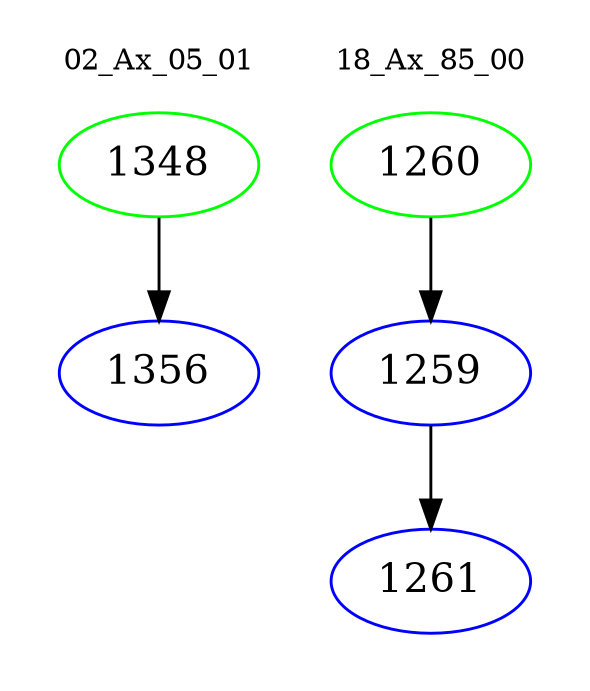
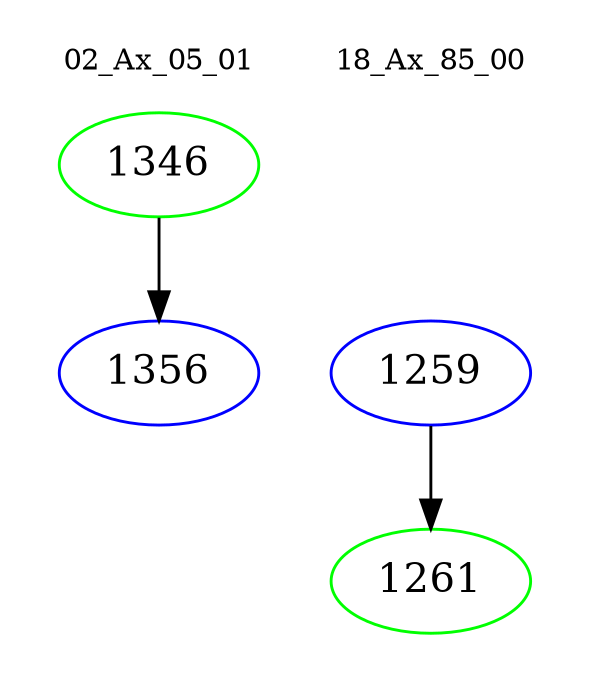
node "1348": label "1348" -> "1346"
node "1260": removed
node "1261": color blue -> green
